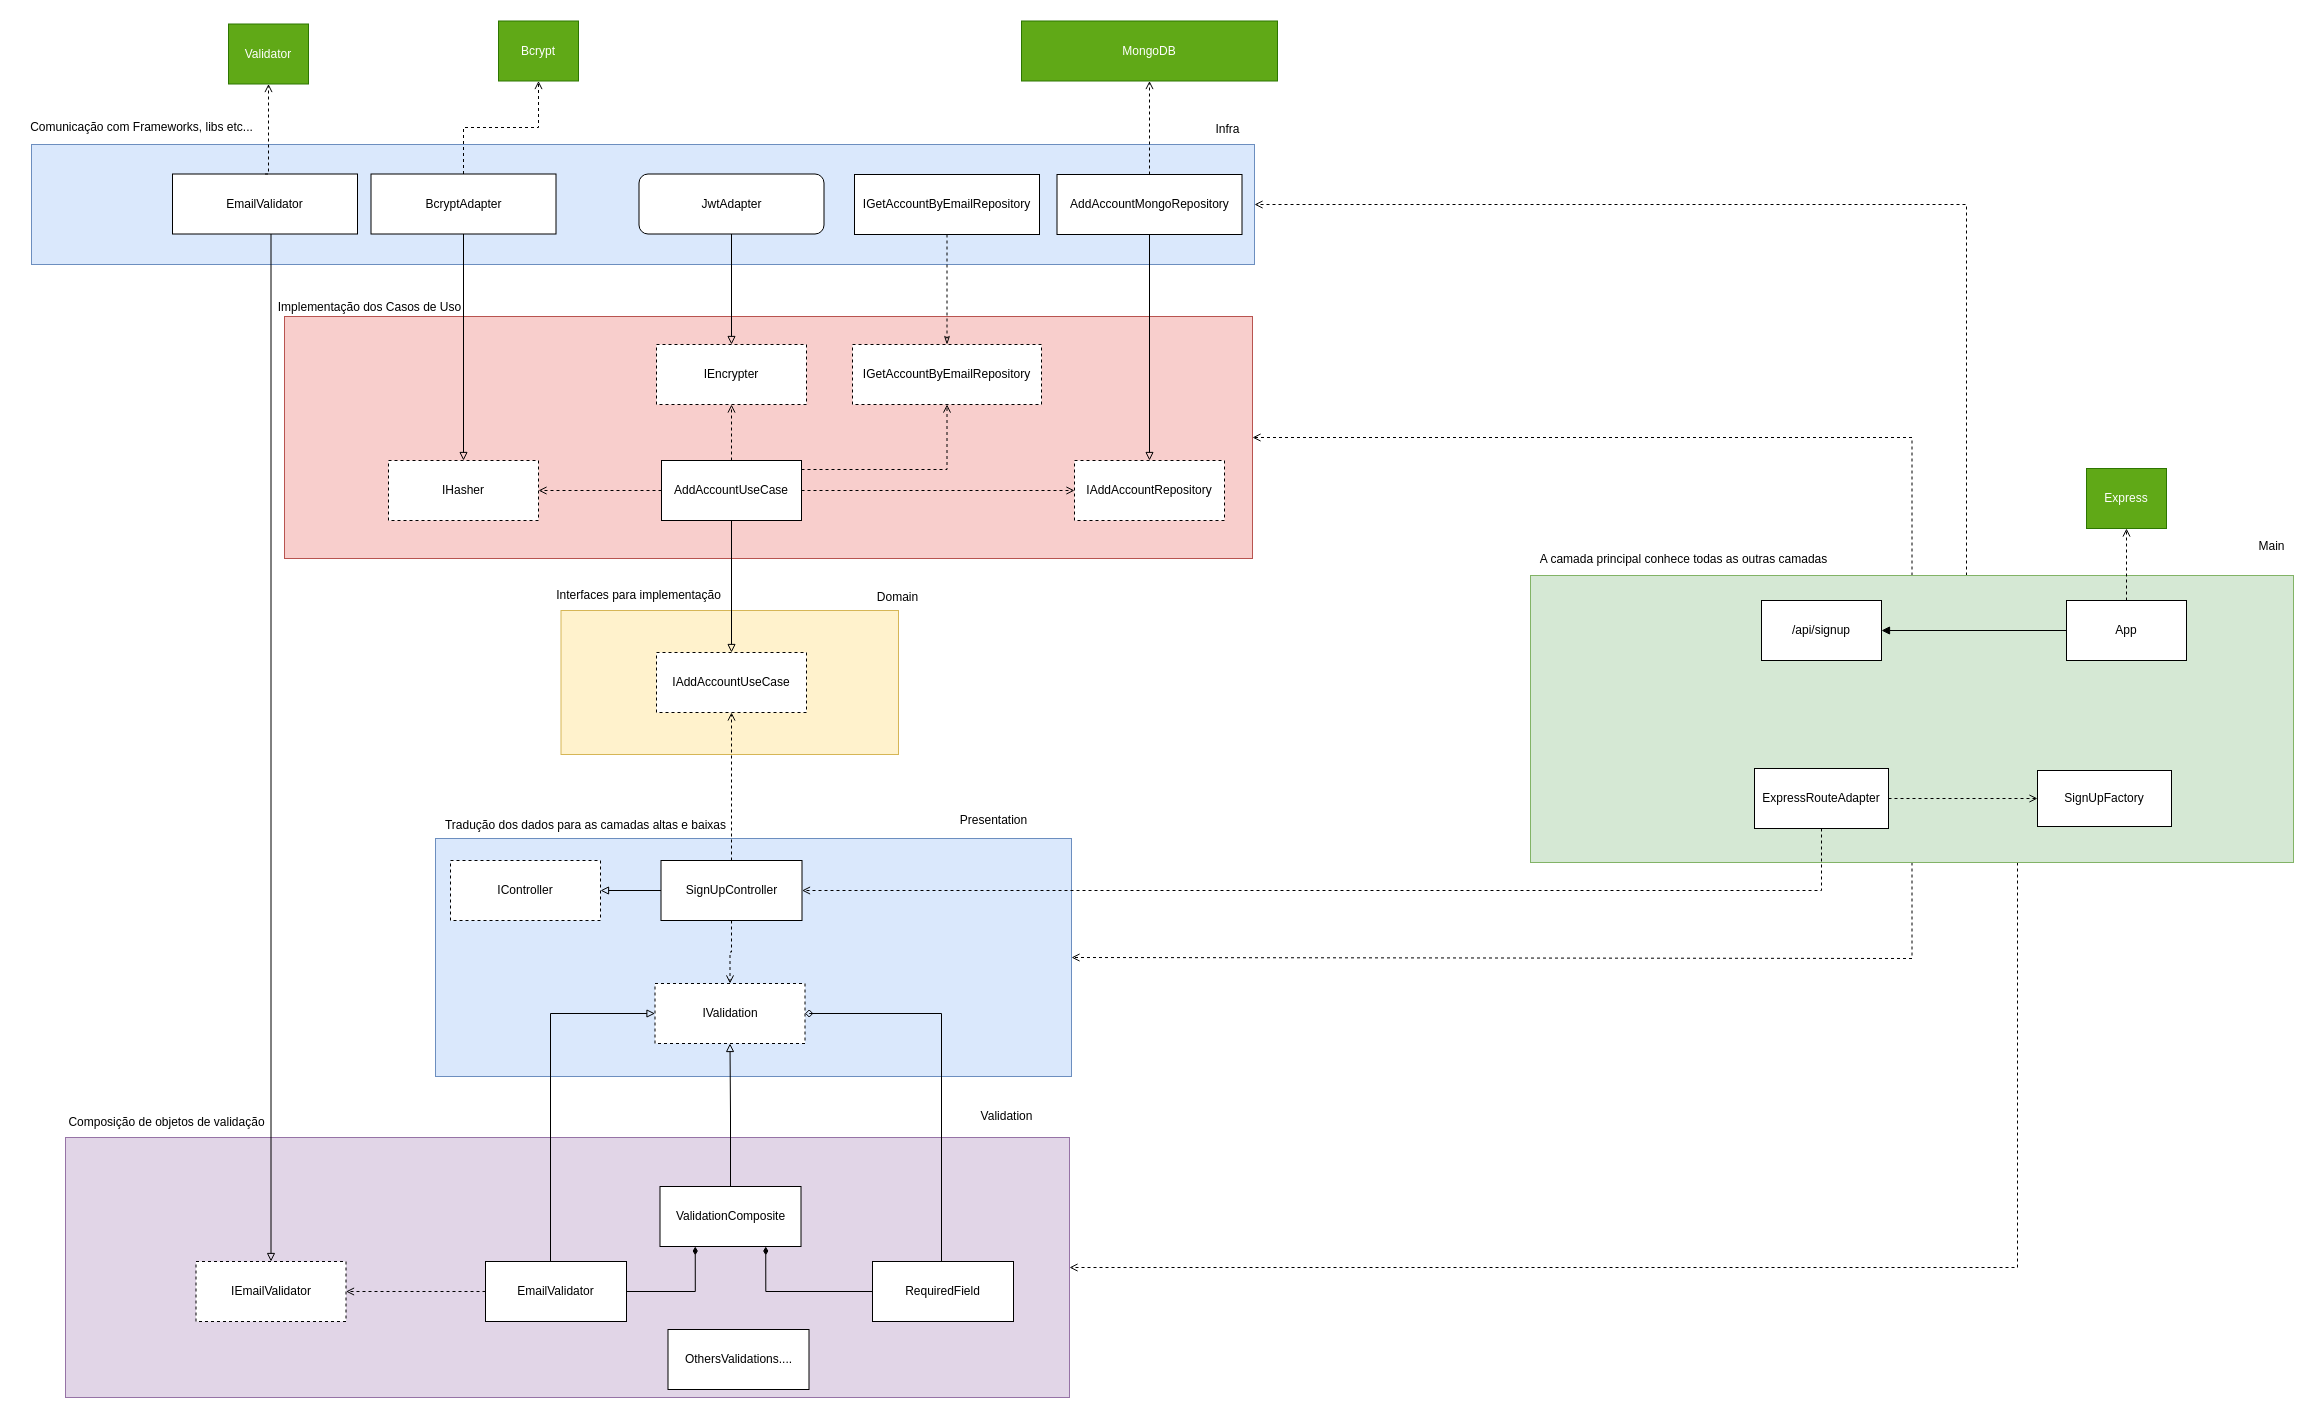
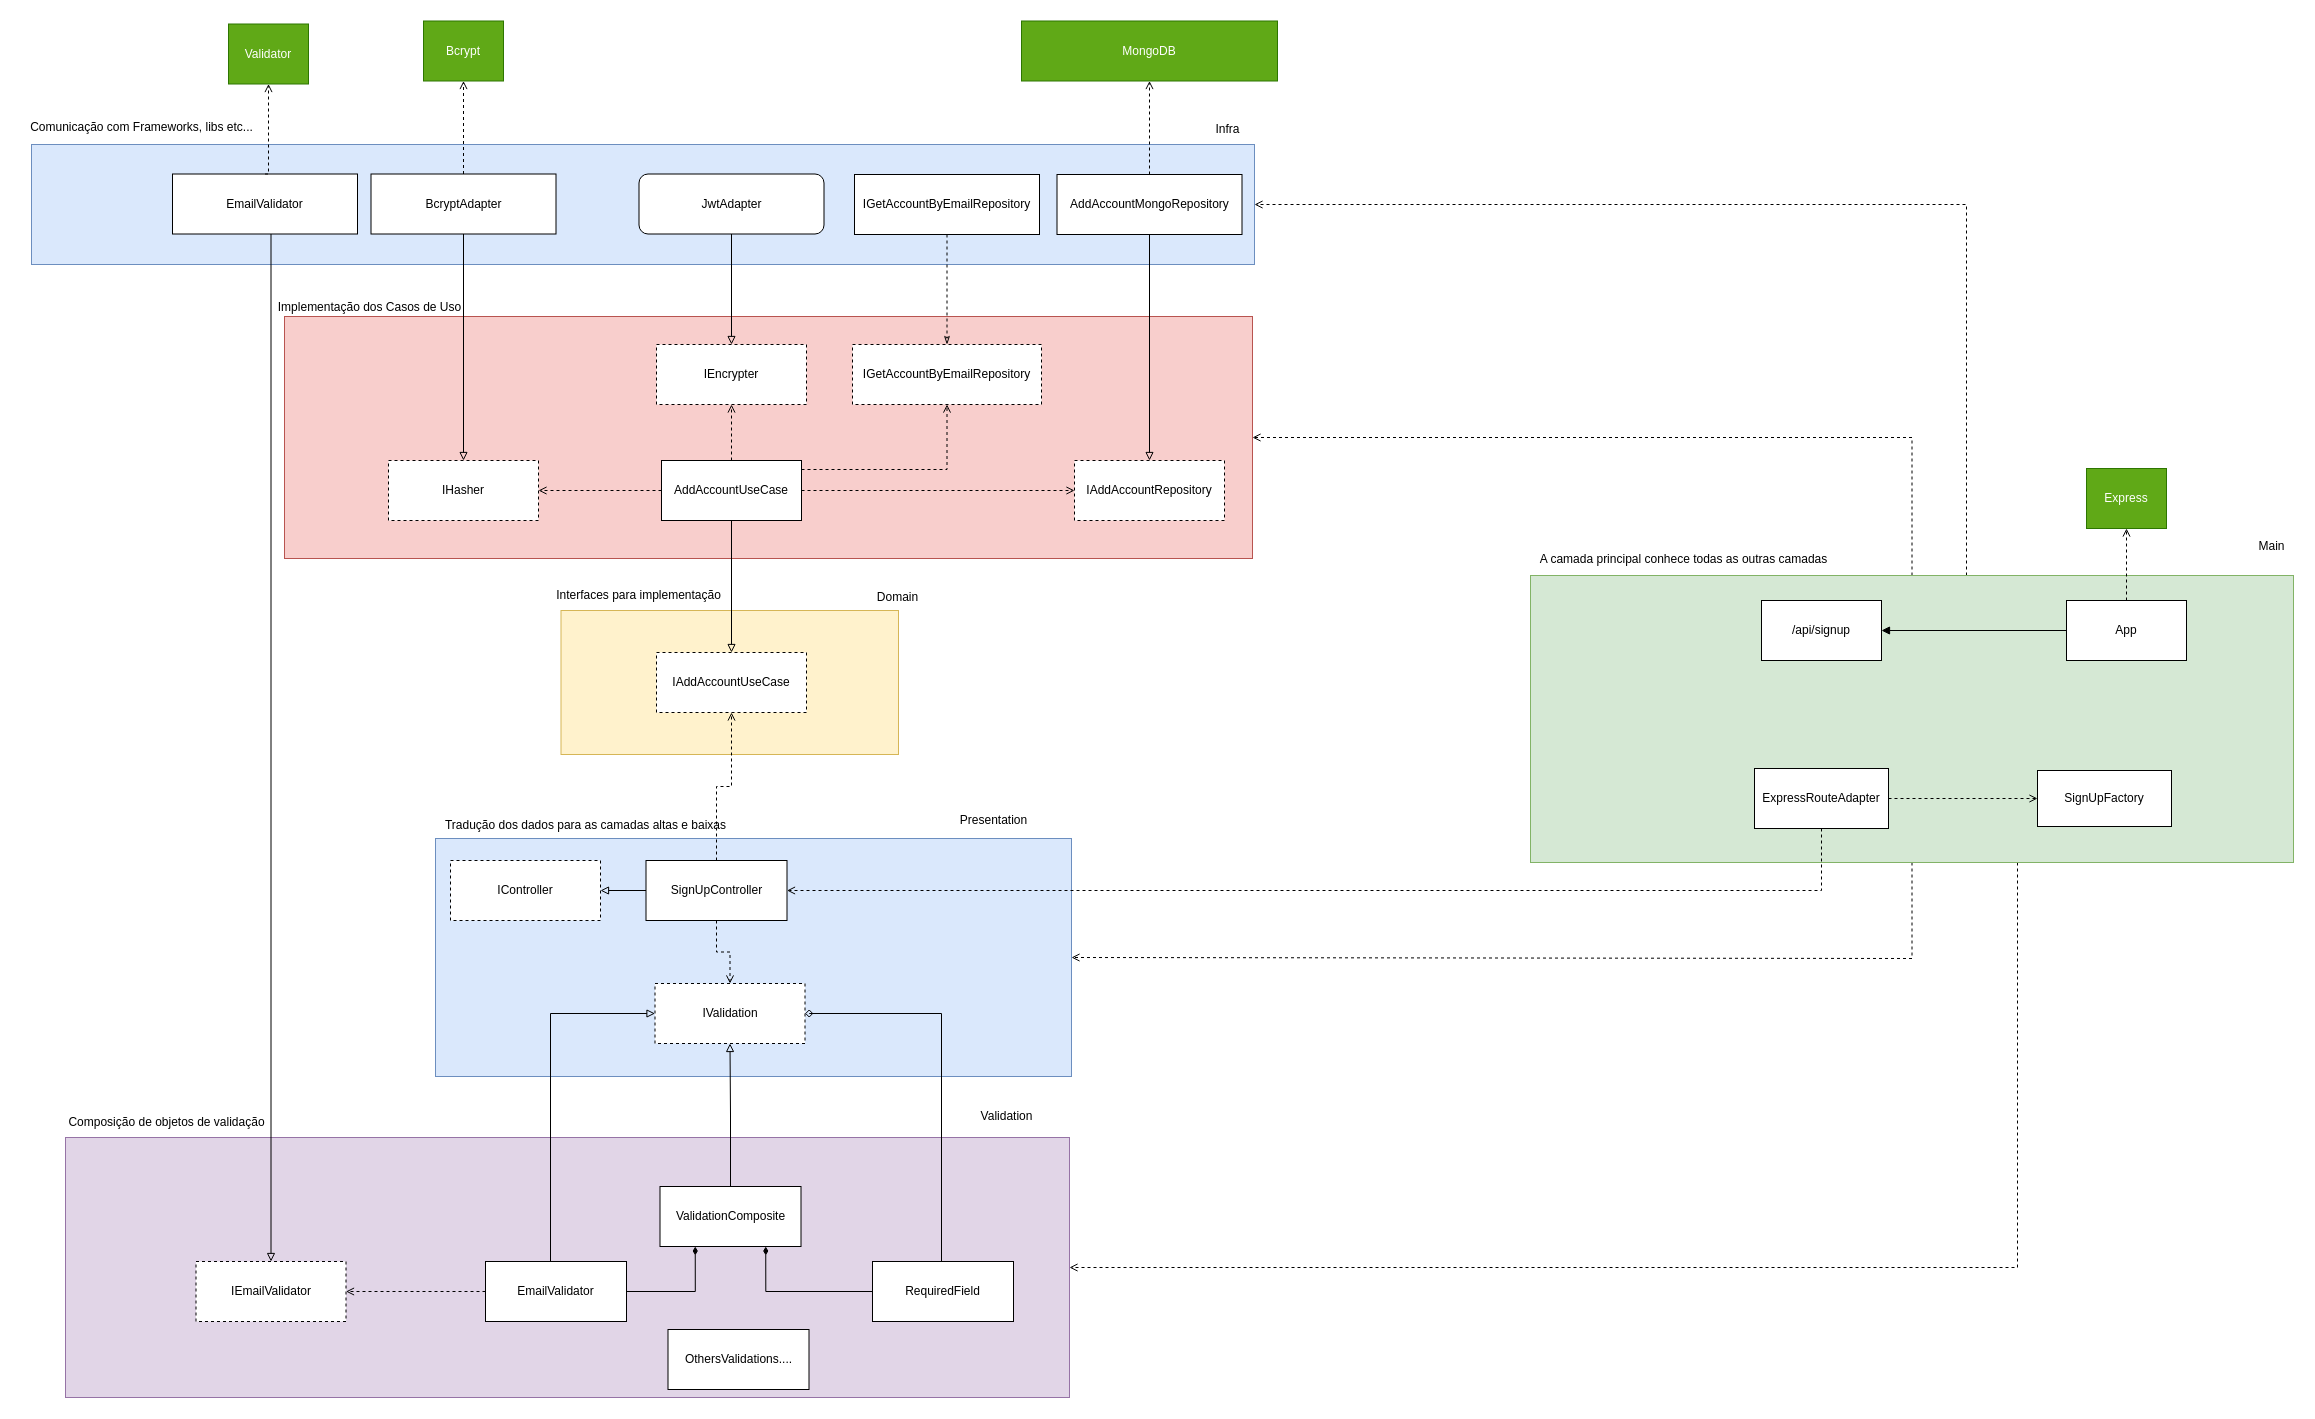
node "Bcrypt": moved (539, 51) -> (464, 51)
node "SignUpController": moved (732, 891) -> (717, 891)
